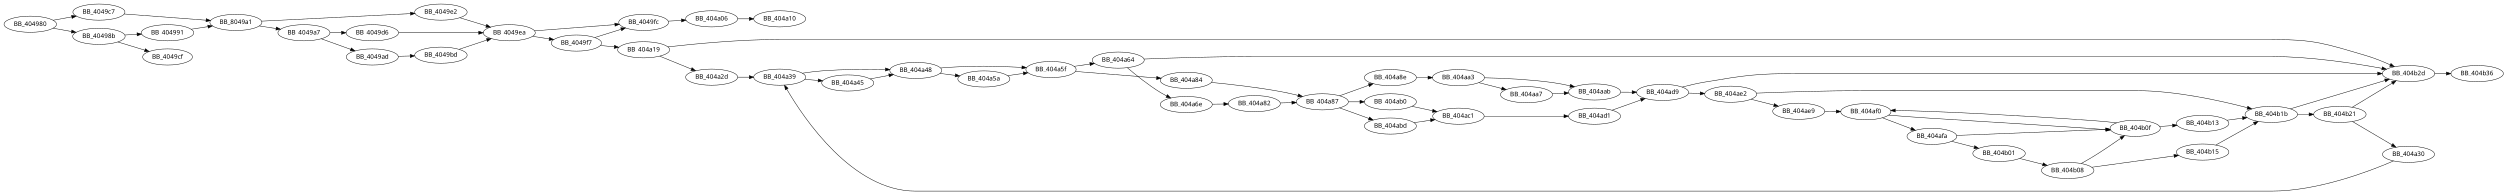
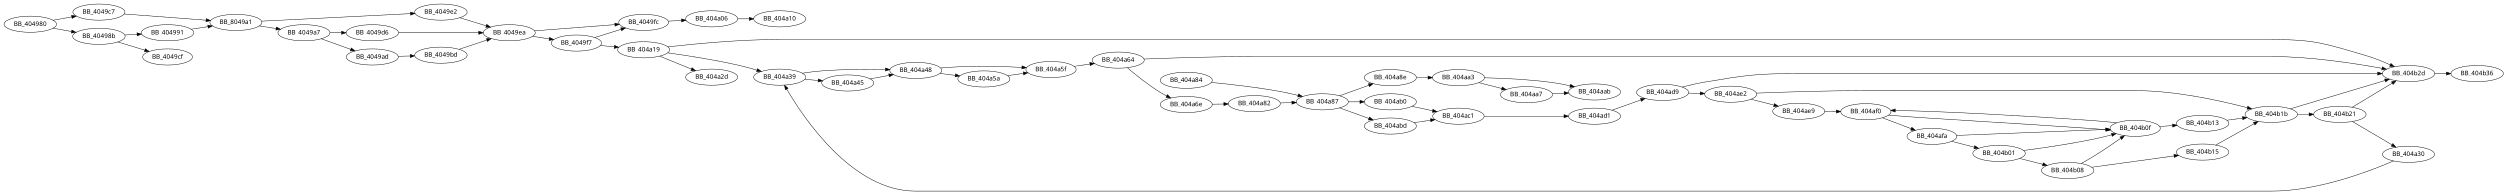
edge "BB_404a5f" -> "BB_404a84": removed
edge "BB_404a2d" -> "BB_404a39": now "BB_404a19" -> "BB_404a39"
edge "BB_404aab" -> "BB_404ad9": removed
edge "BB_404b01" -> "BB_404b0f": added
